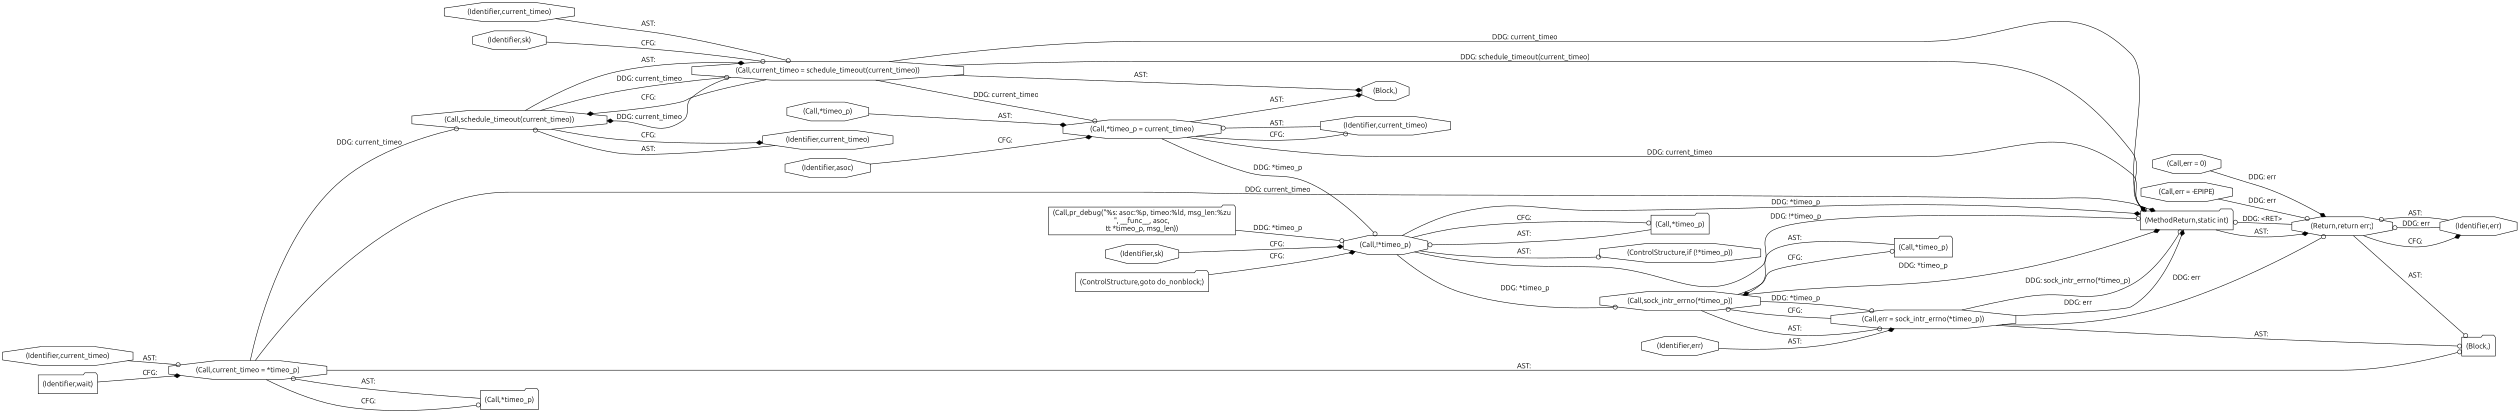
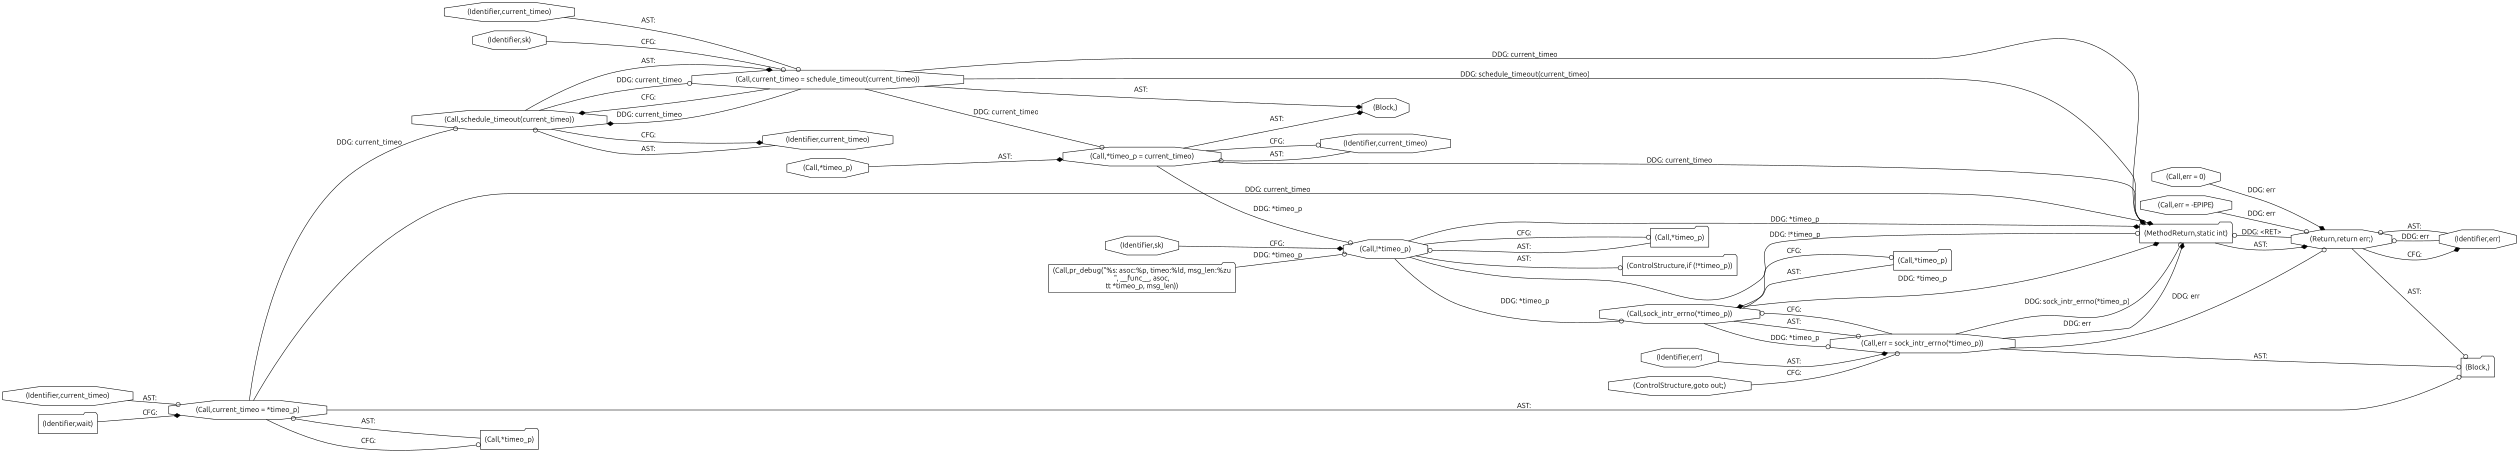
node "(Identifier,asoc)": removed
node "(ControlStructure,if (!*timeo_p))": shape octagon -> folder
node "(ControlStructure,goto do_nonblock;)": removed
node "(ControlStructure,goto out;)": added
